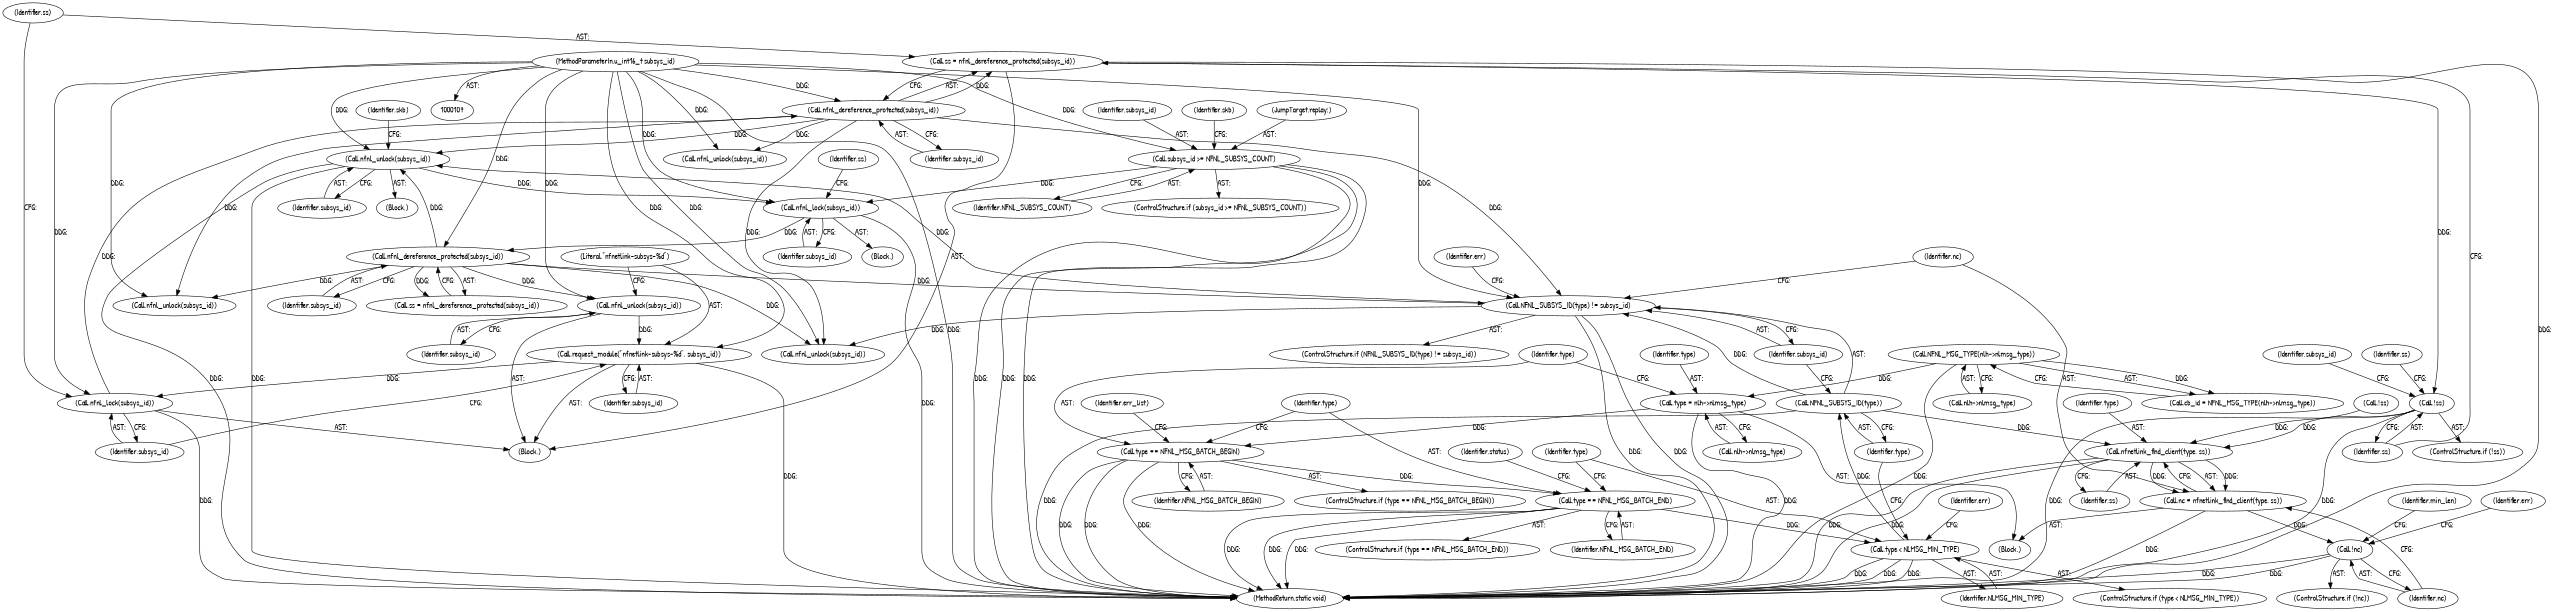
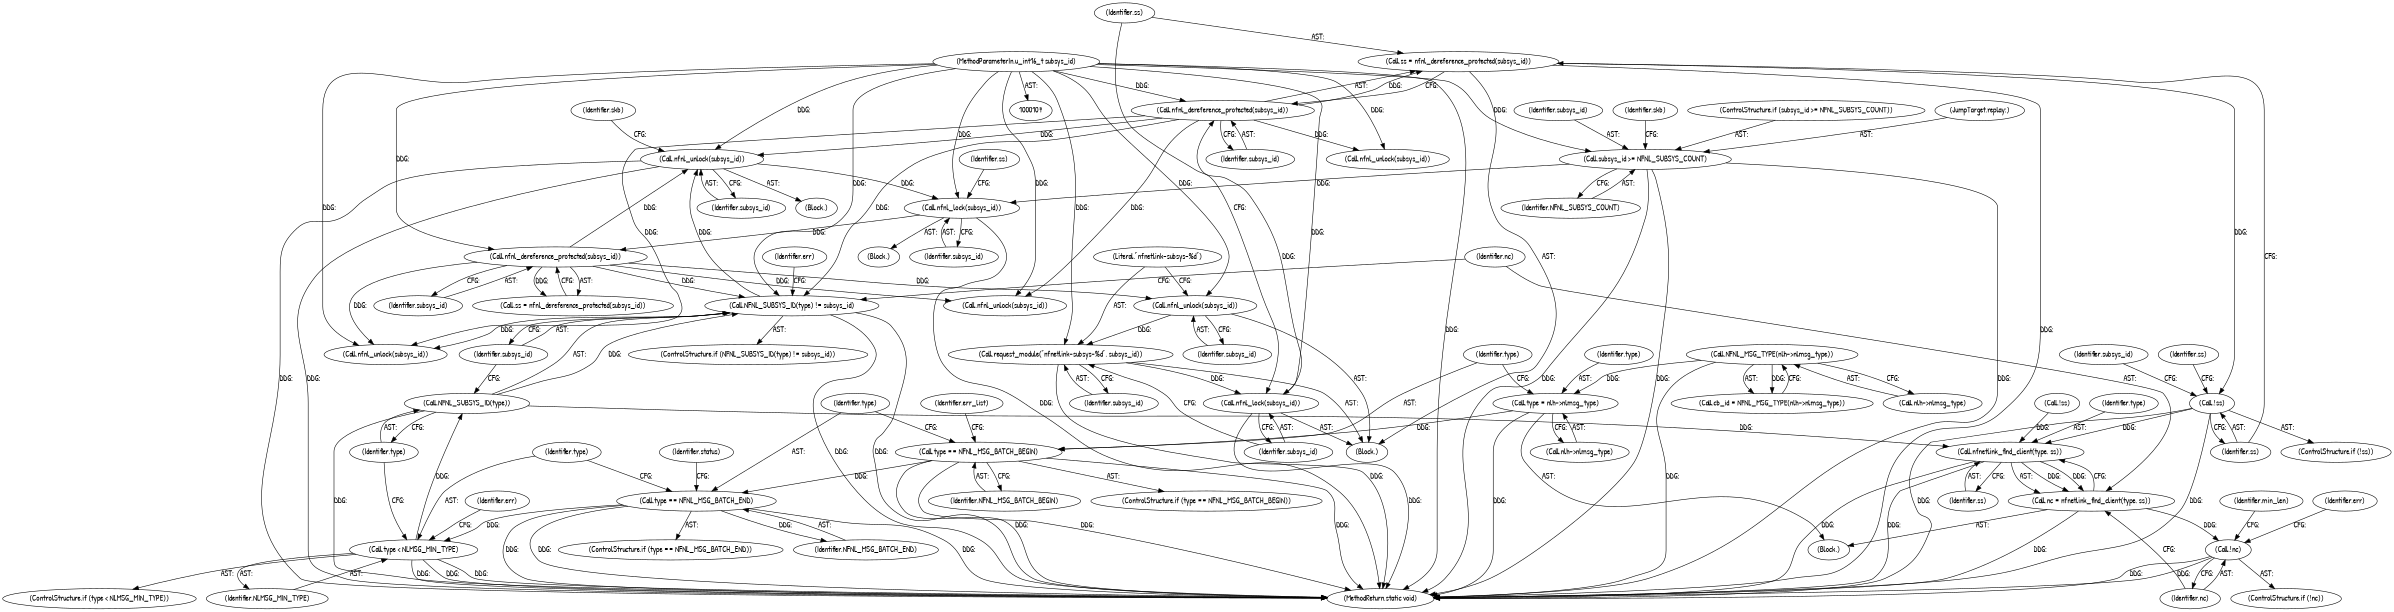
edge "(Call,subsys_id >= NFNL_SUBSYS_COUNT)" -> "(ControlStructure,if (subsys_id >= NFNL_SUBSYS_COUNT))": reversed
edge "(Call,type == NFNL_MSG_BATCH_END)" -> "(Identifier,NFNL_MSG_BATCH_END)": label "CFG: " -> "DDG: "
